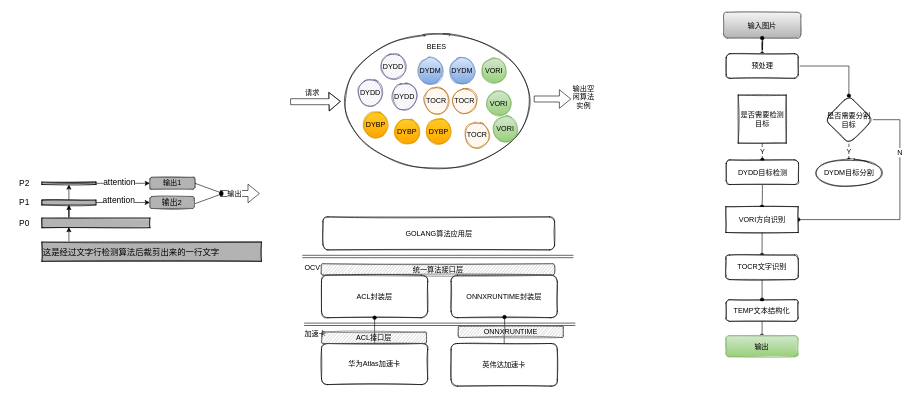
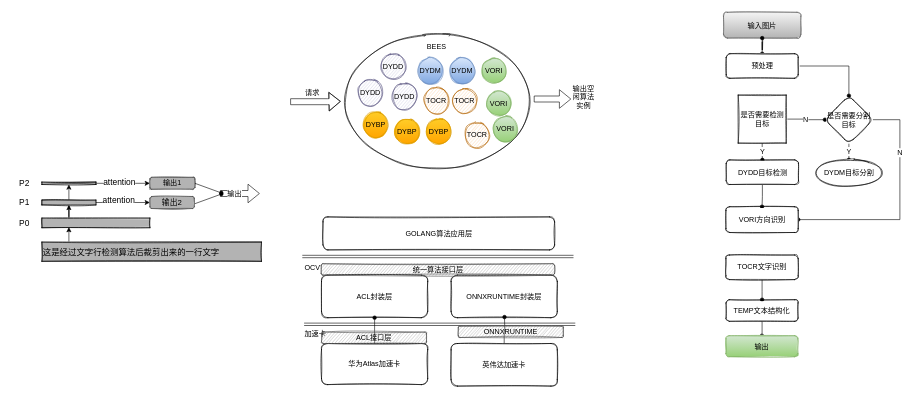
edge "是否需要检测目标" -> "是否需要分割目标": added, label "N"
node "VORI方向识别": shape rectangle -> rounded rectangle
edge "VORI方向识别" -> "TOCR文字识别": removed
